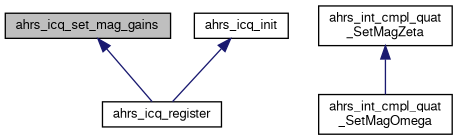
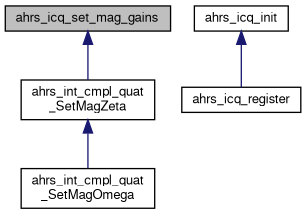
edge "ahrs_icq_register" -> "ahrs_icq_set_mag_gains": now "ahrs_int_cmpl_quat _SetMagZeta" -> "ahrs_icq_set_mag_gains"
